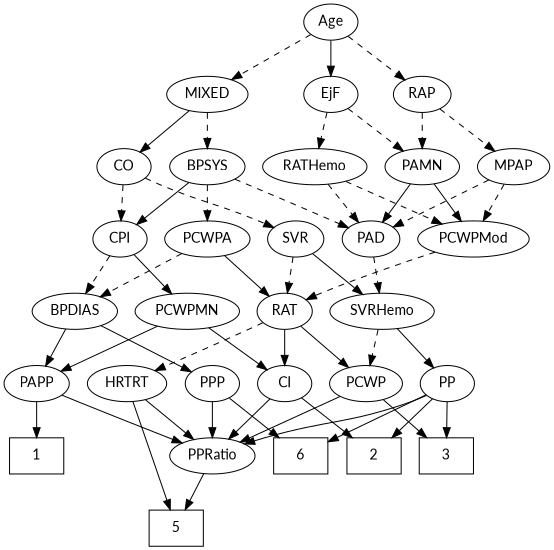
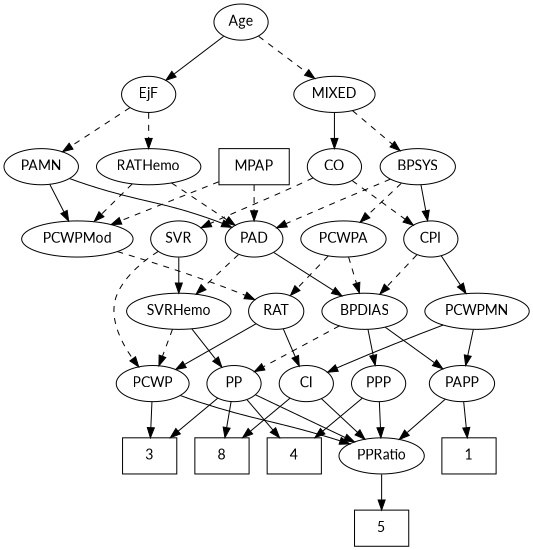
node "RAP": removed
node "MPAP": shape ellipse -> box
edge "SVR" -> "RAT": now "SVR" -> "PCWP"
edge "PAD" -> "BPDIAS": added
edge "PCWPA" -> "RAT": style solid -> dashed
edge "BPDIAS" -> "PP": added
node "HRTRT": removed
node "6": label "6" -> "4"
node "2": label "2" -> "8"
